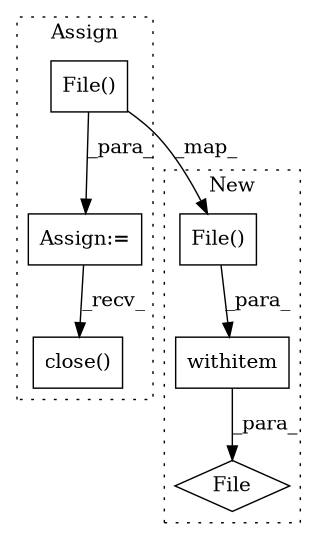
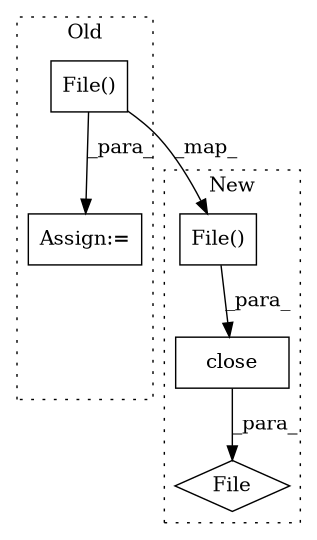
cluster "Assign": label "Assign" -> "Old"
node "close()": removed
node "withitem": label "withitem" -> "close"
